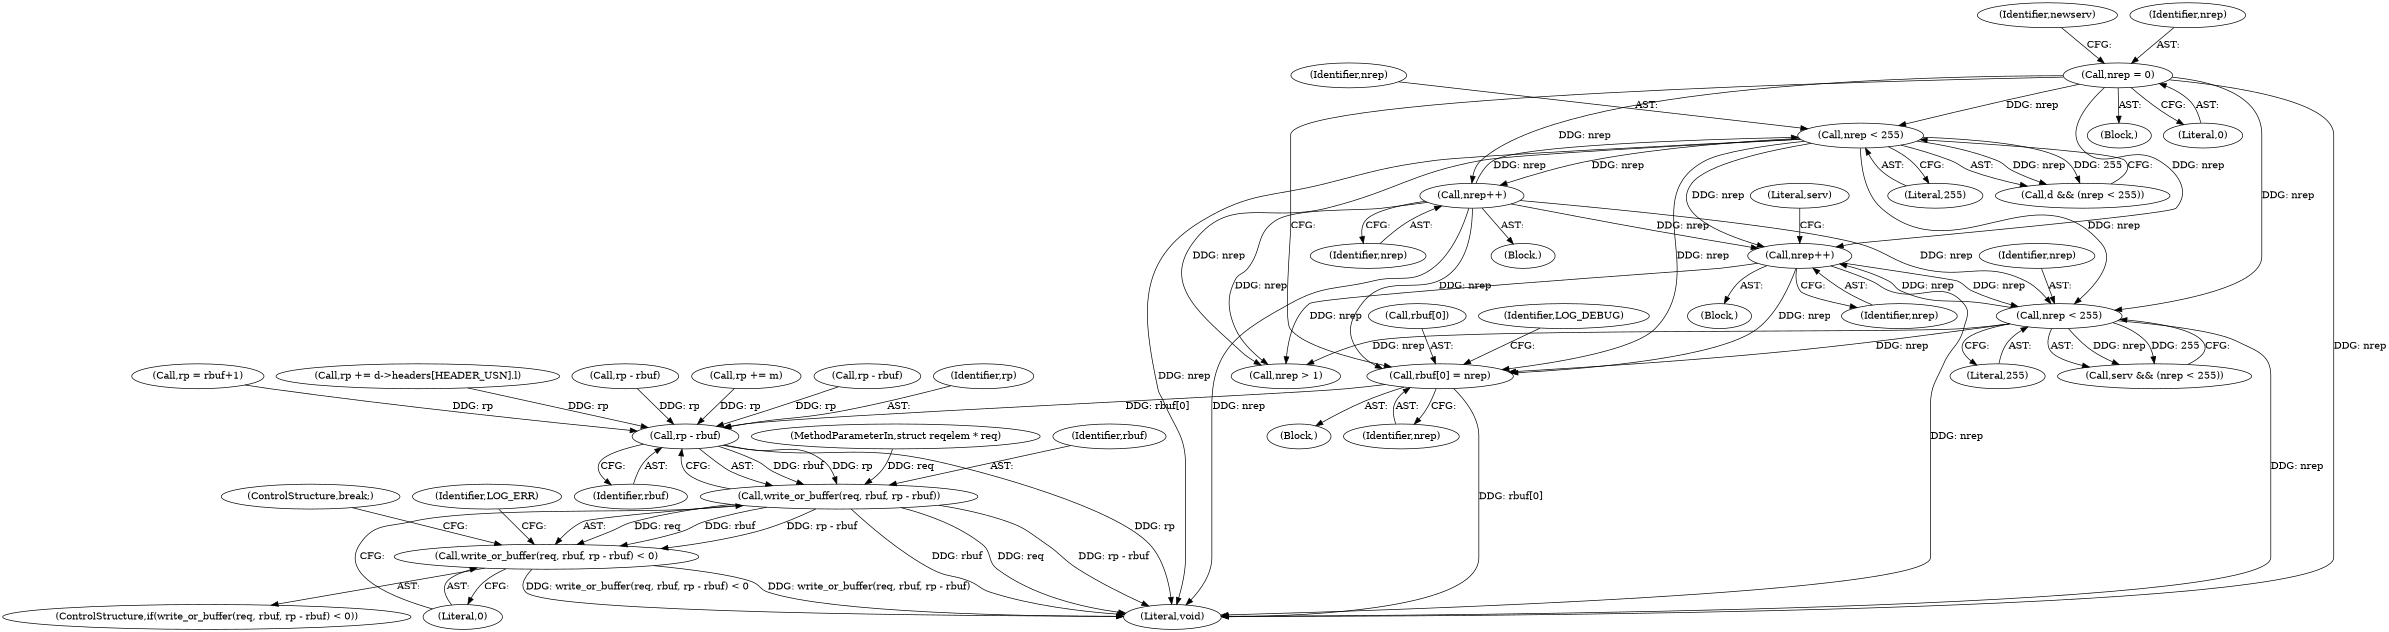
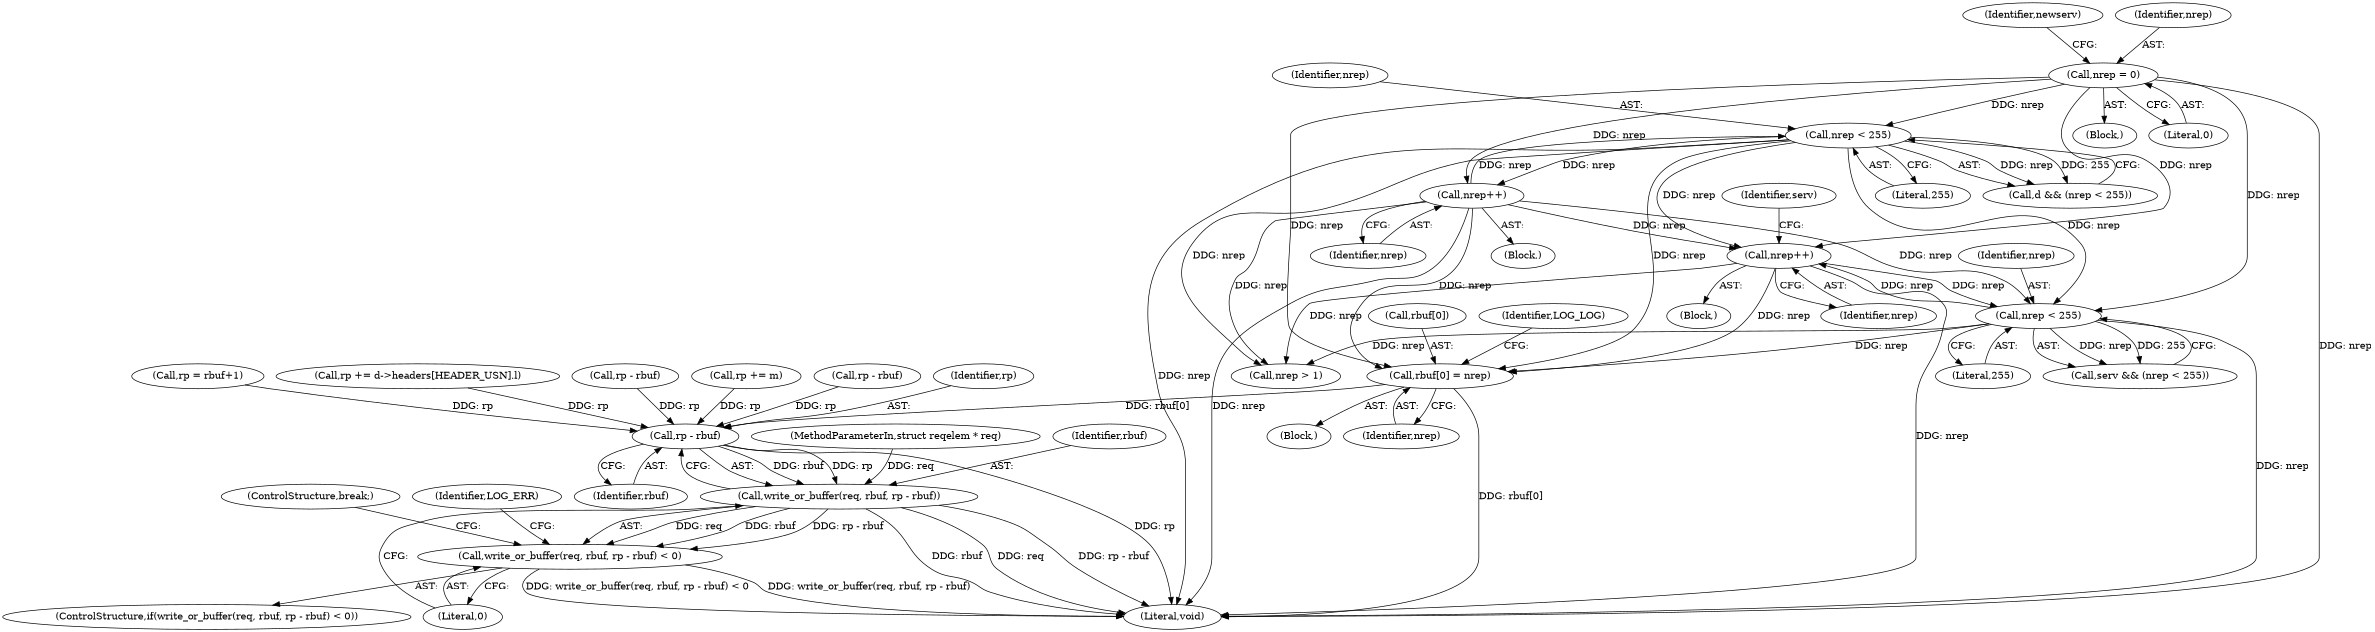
node "(Literal,serv)": label "(Literal,serv)" -> "(Identifier,serv)"
edge "(Call,nrep = 0)" -> "(Call,rbuf[0] = nrep)": label "CFG: " -> "DDG: nrep"
node "(Identifier,LOG_DEBUG)": label "(Identifier,LOG_DEBUG)" -> "(Identifier,LOG_LOG)"
